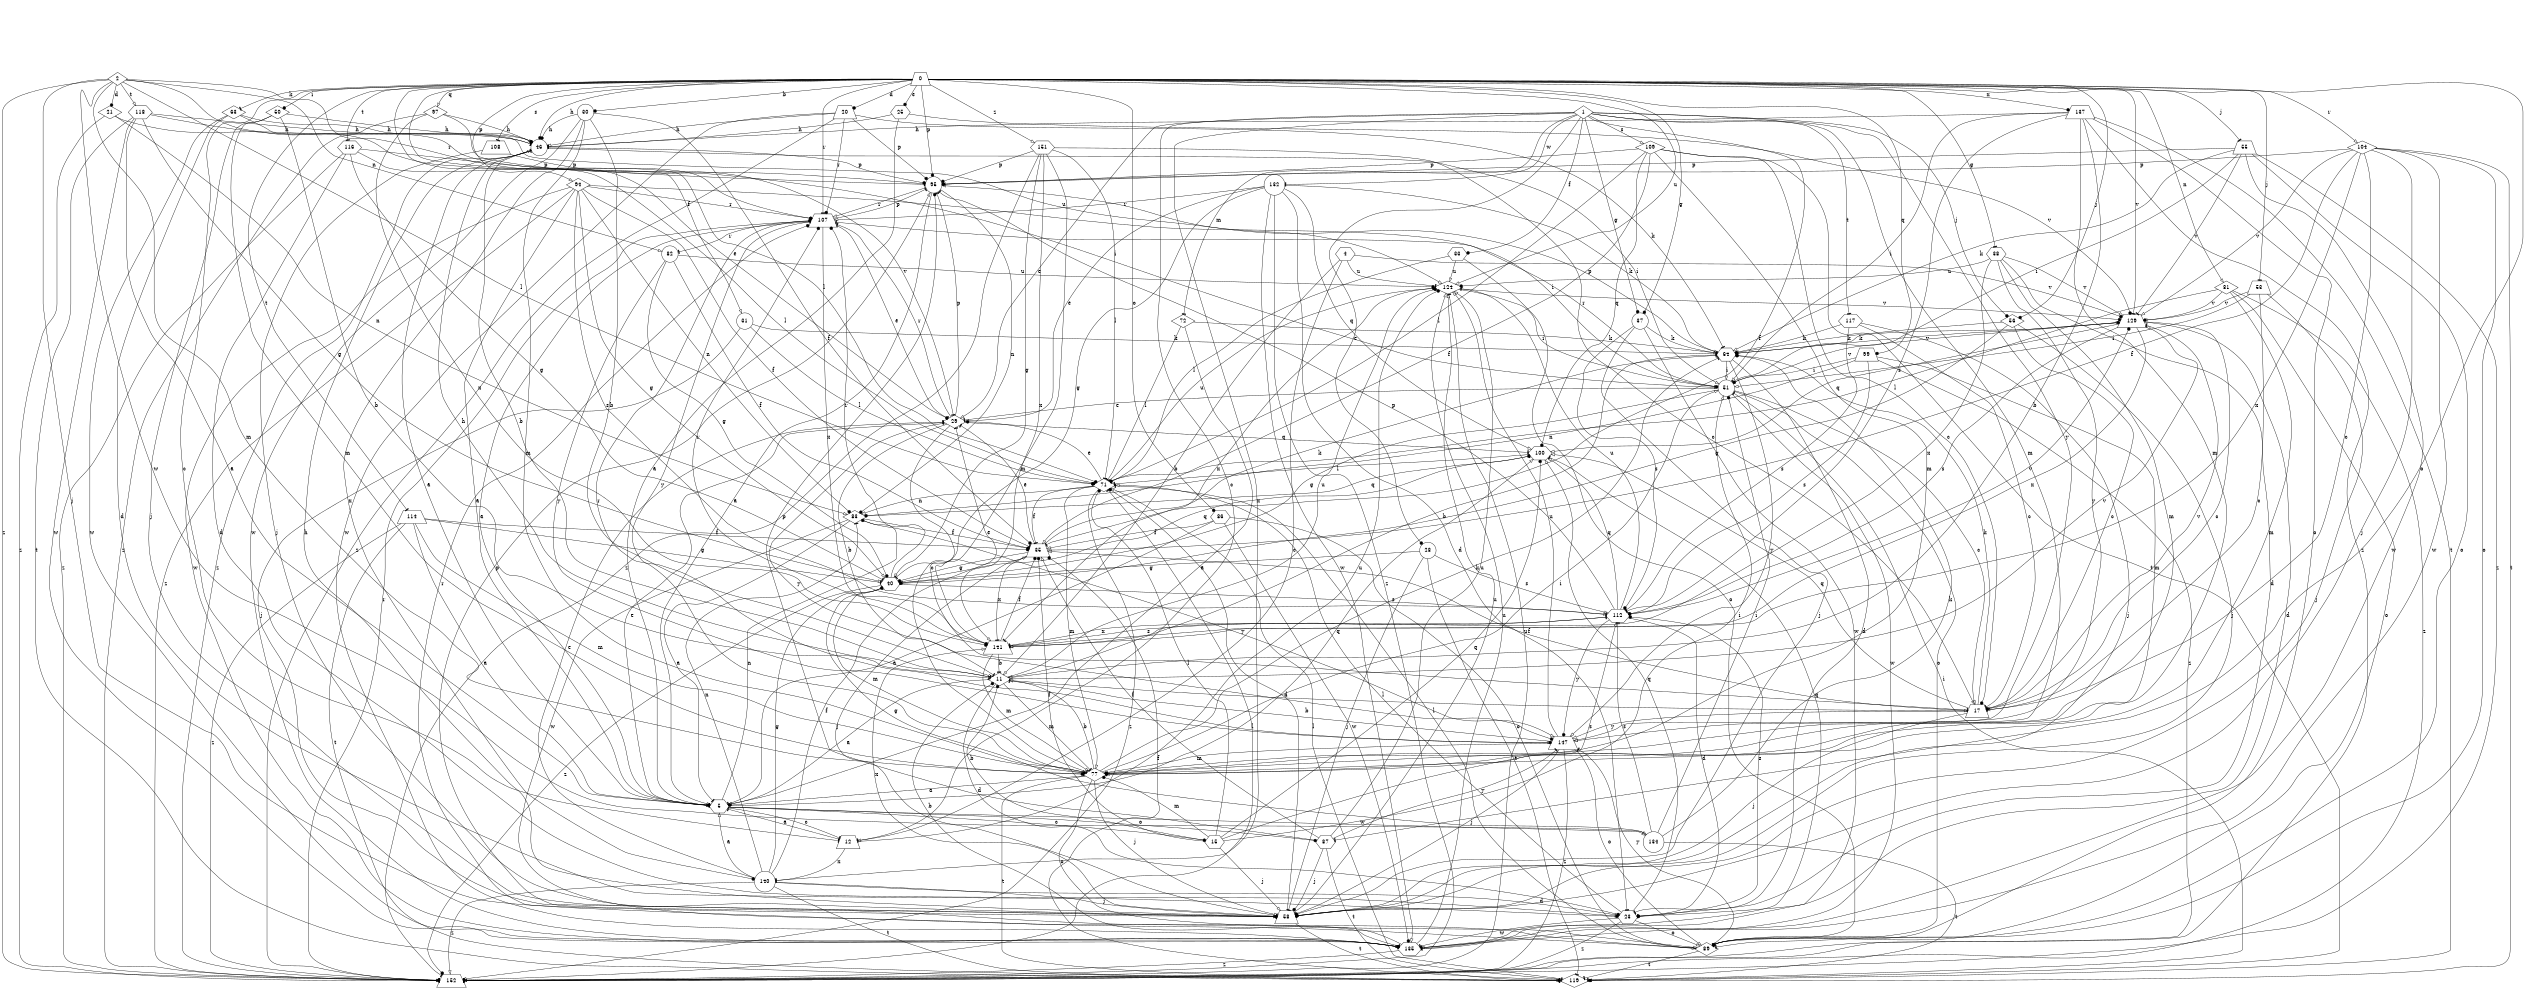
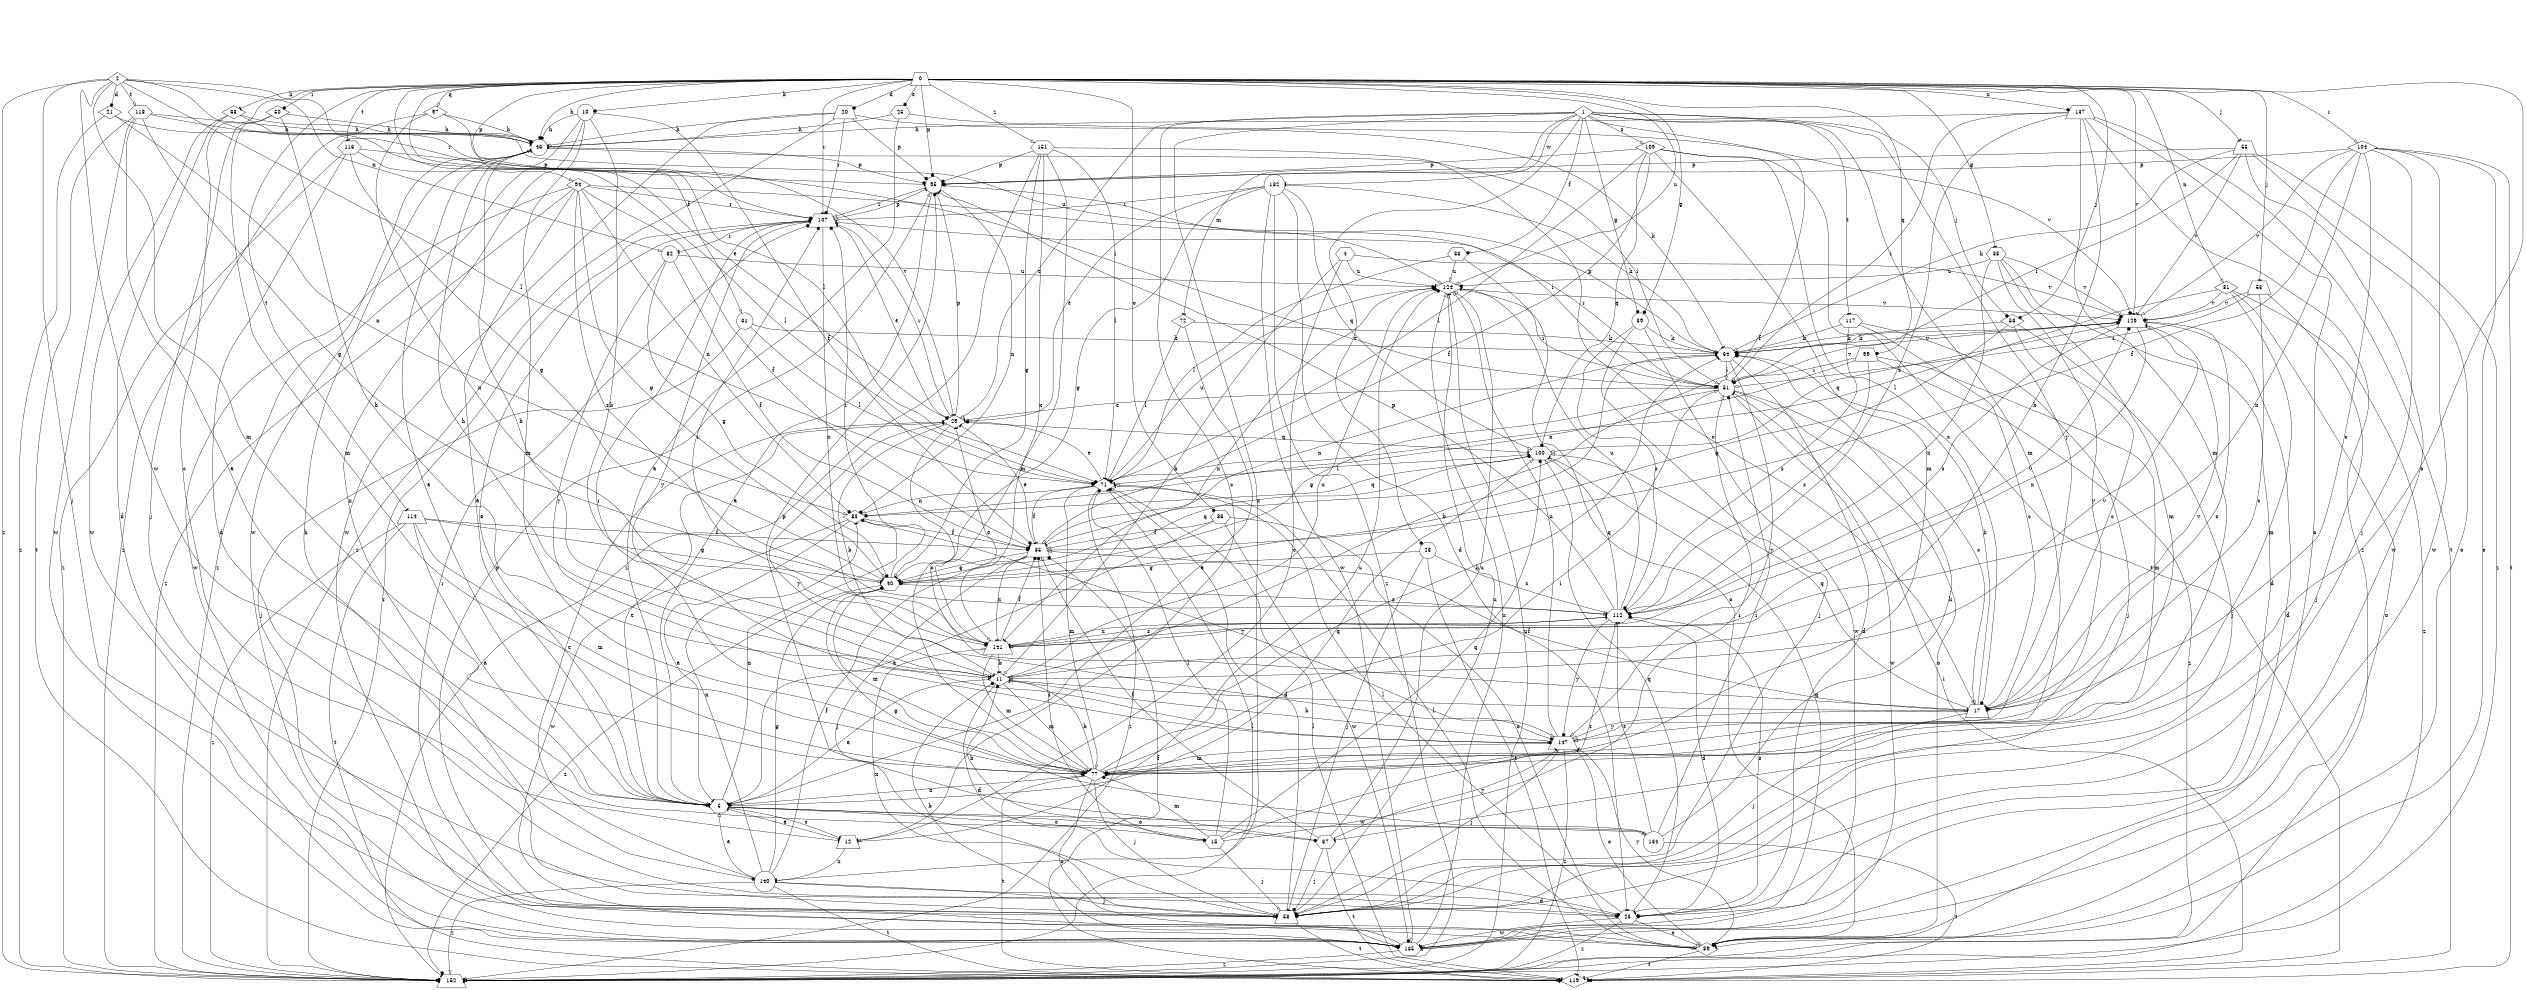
node "30": label "30" -> "10"
node "108": removed
node "37": label "37" -> "39"
edge "35" -> "64": label "k" -> "n"
edge "15" -> "35": label "f" -> "s"
